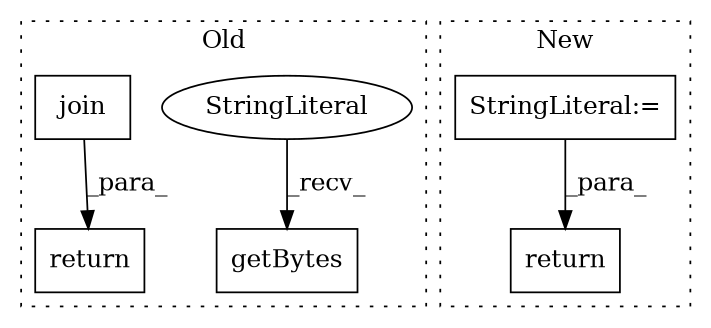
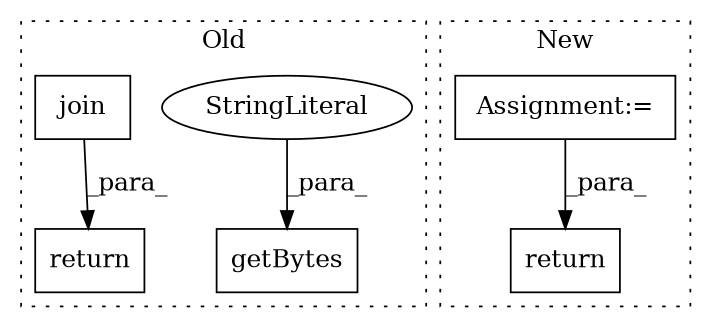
node "StringLiteral:=": label "StringLiteral:=" -> "Assignment:="
edge "StringLiteral" -> "getBytes": label "_recv_" -> "_para_"
